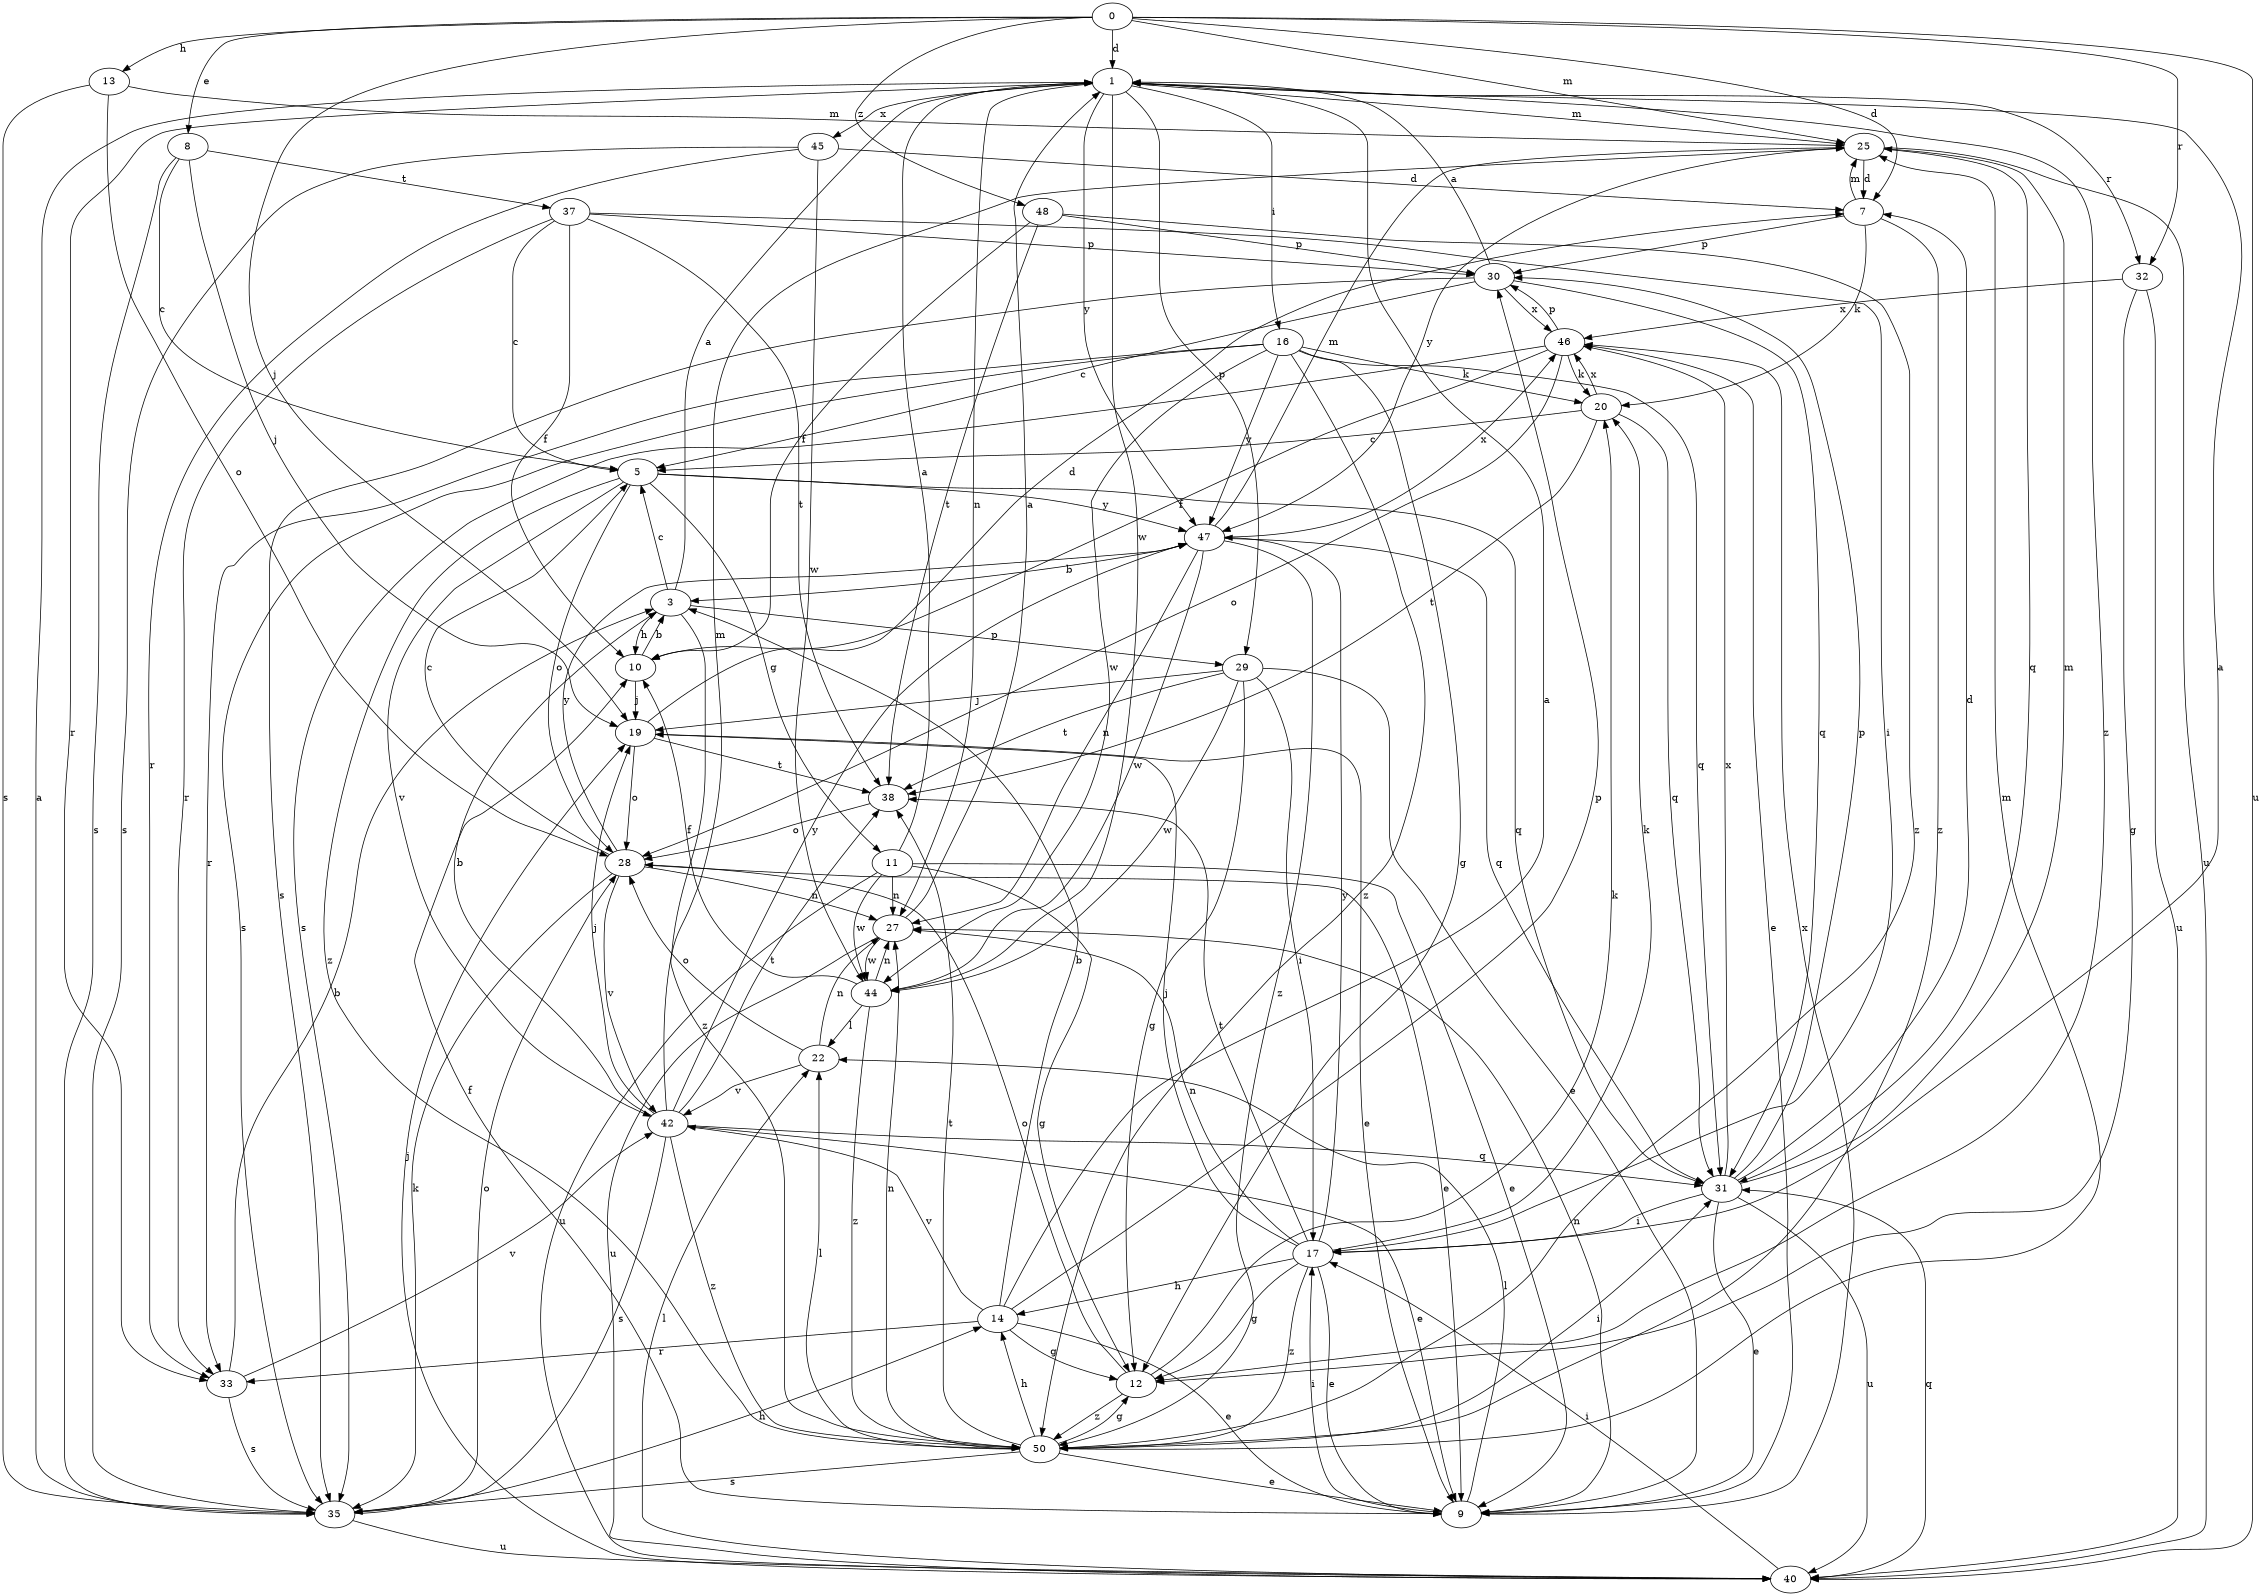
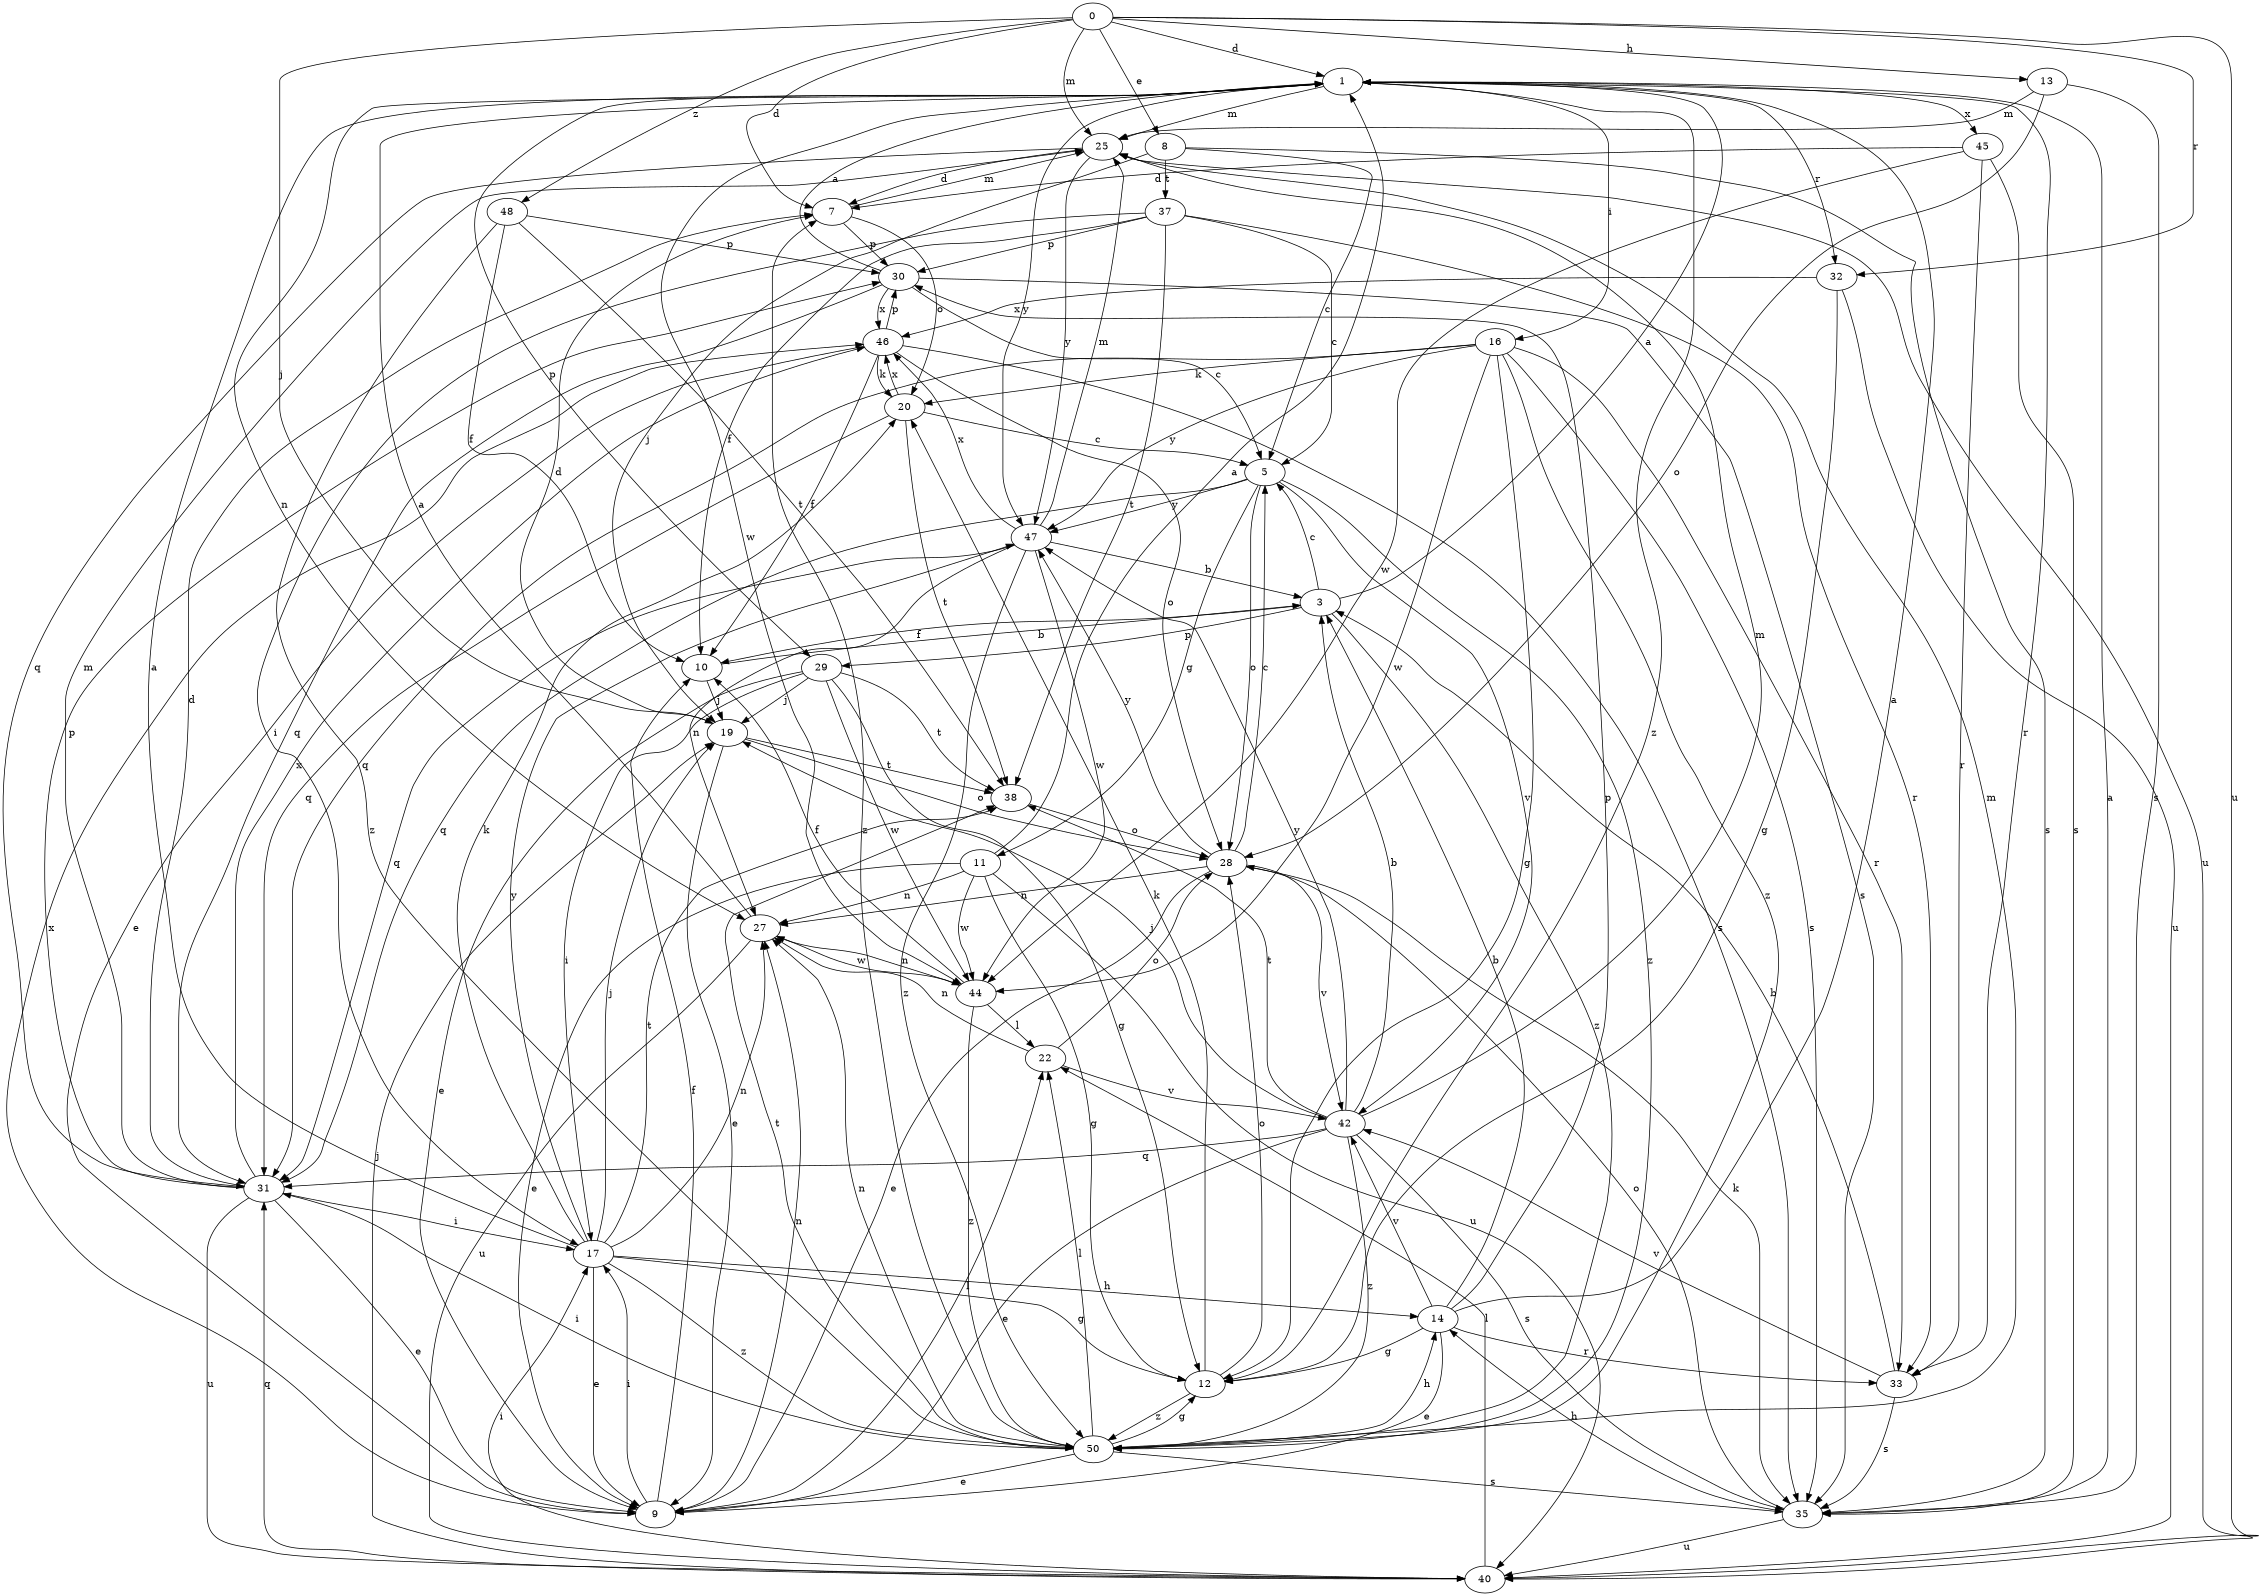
edge "7" -> "20": label "k" -> "o"
edge "3" -> "10": label "h" -> "f"
edge "7" -> "50": reversed
